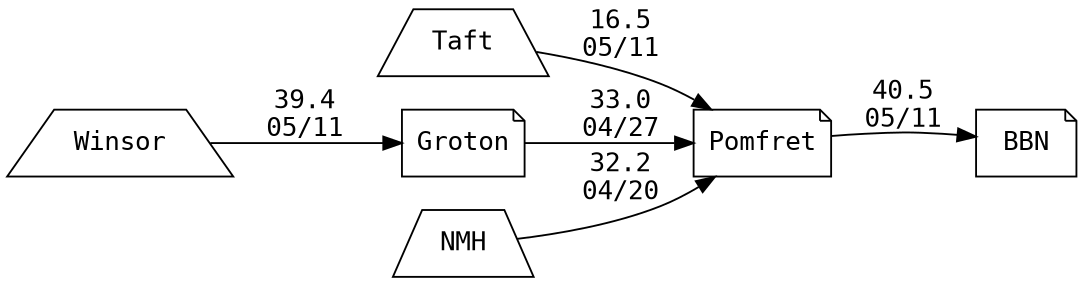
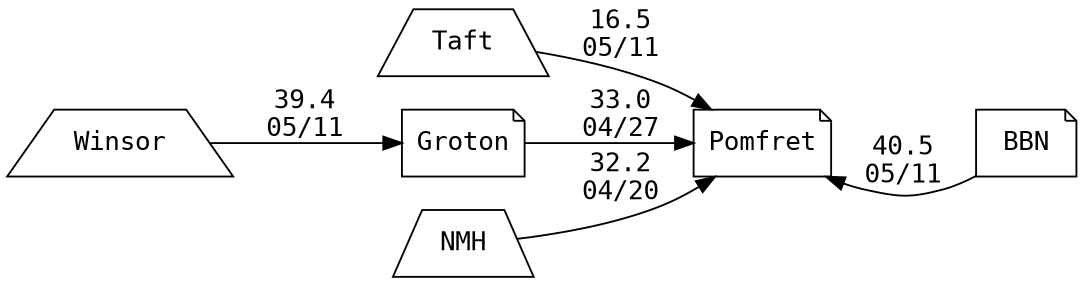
edge "Pomfret" -> "BBN": reversed
